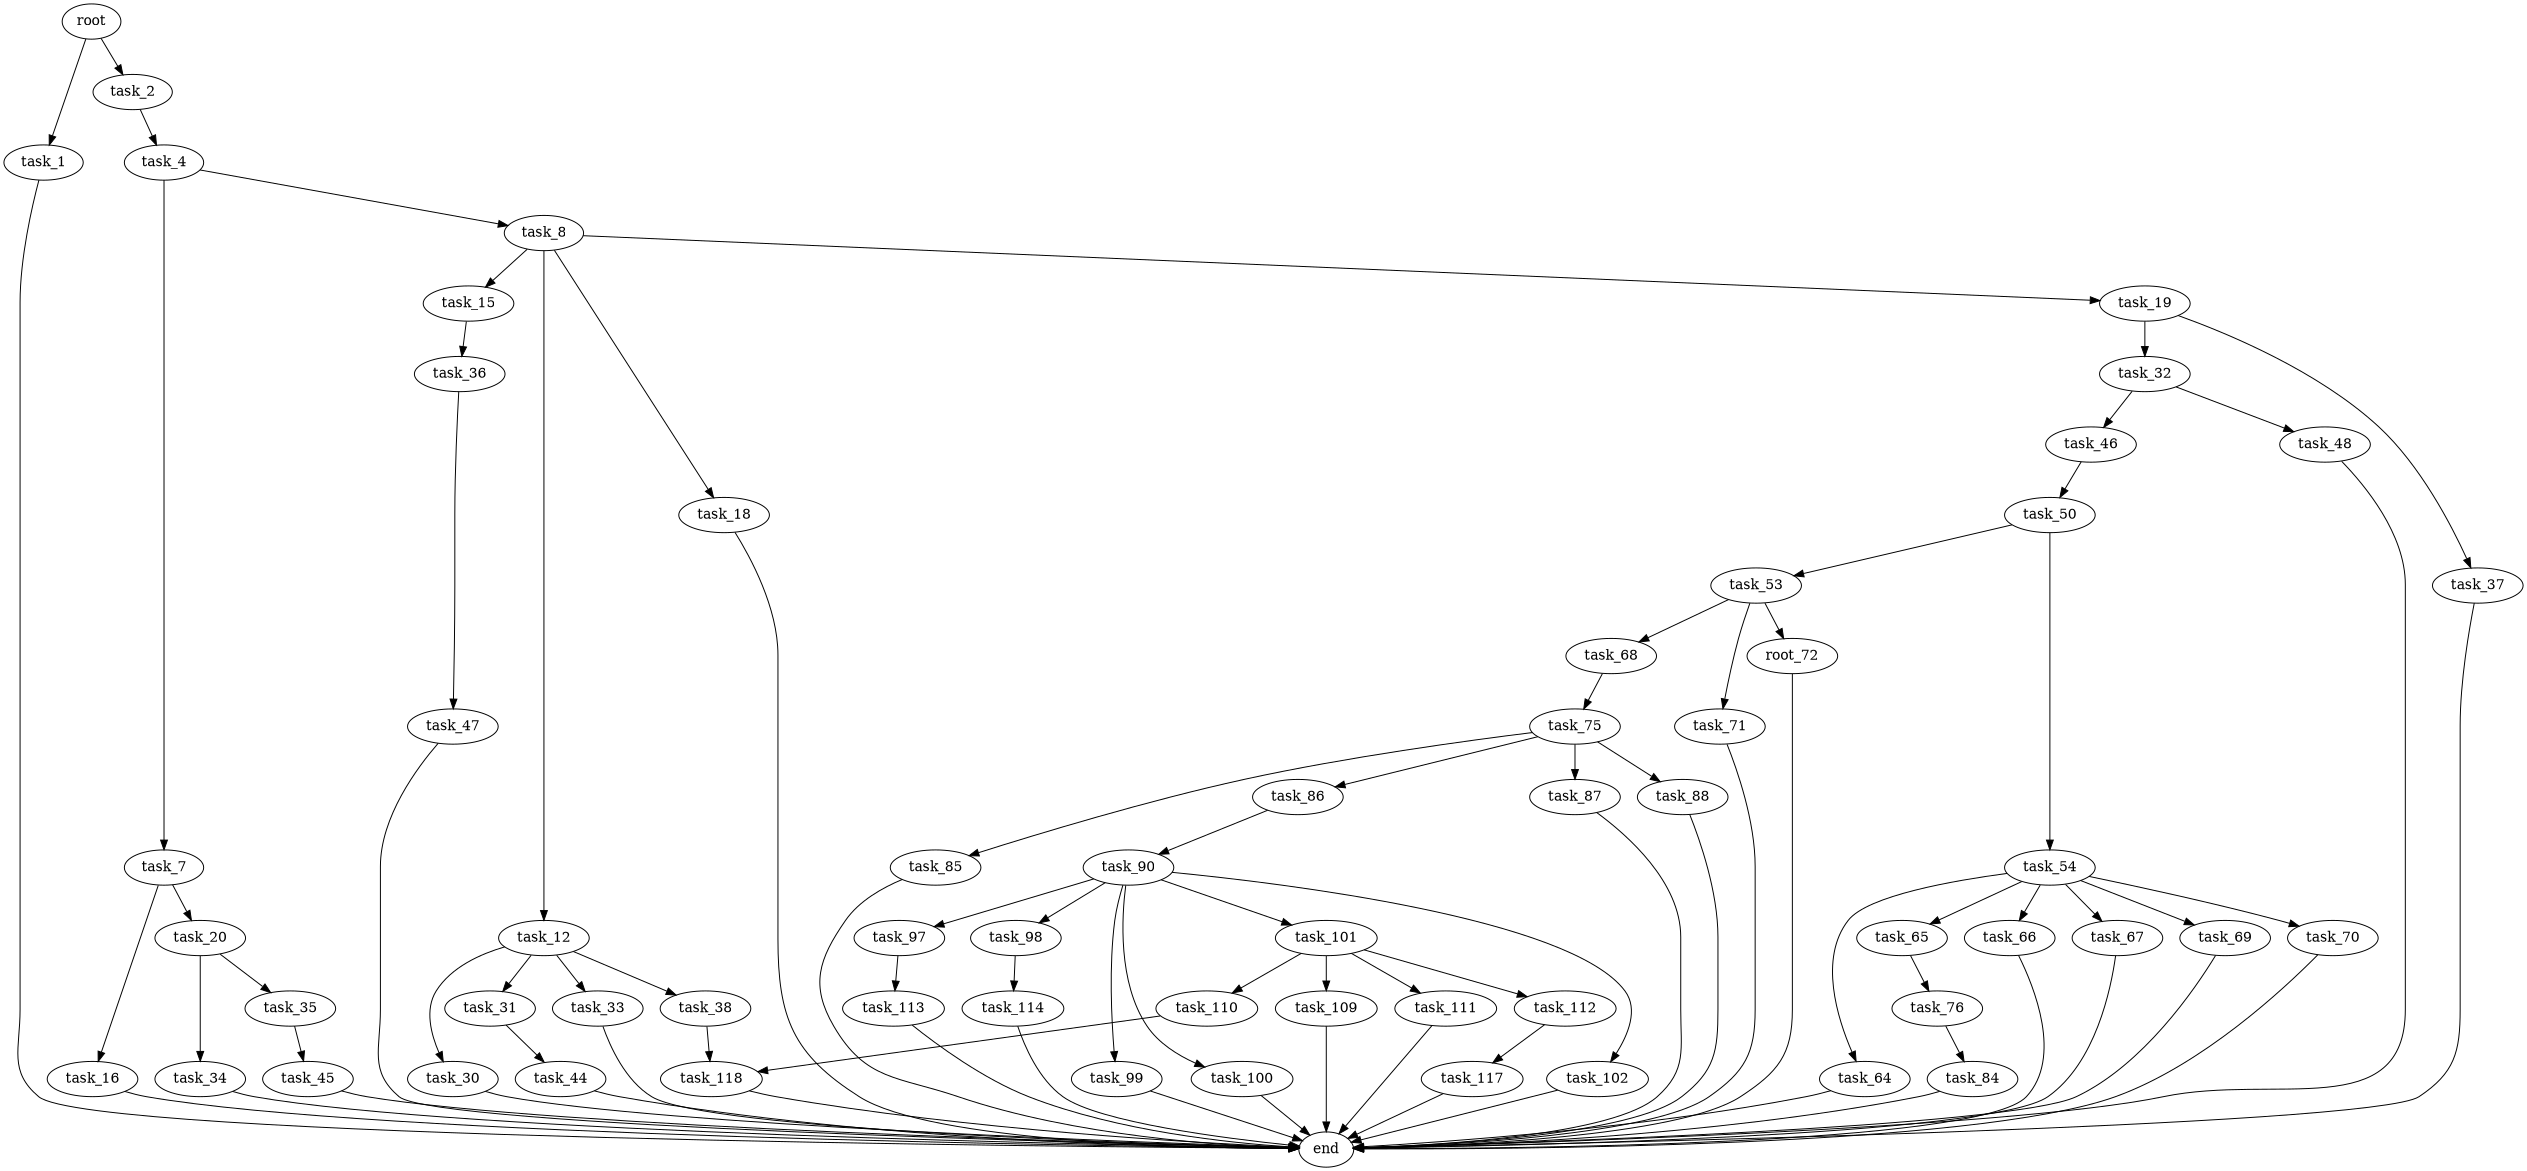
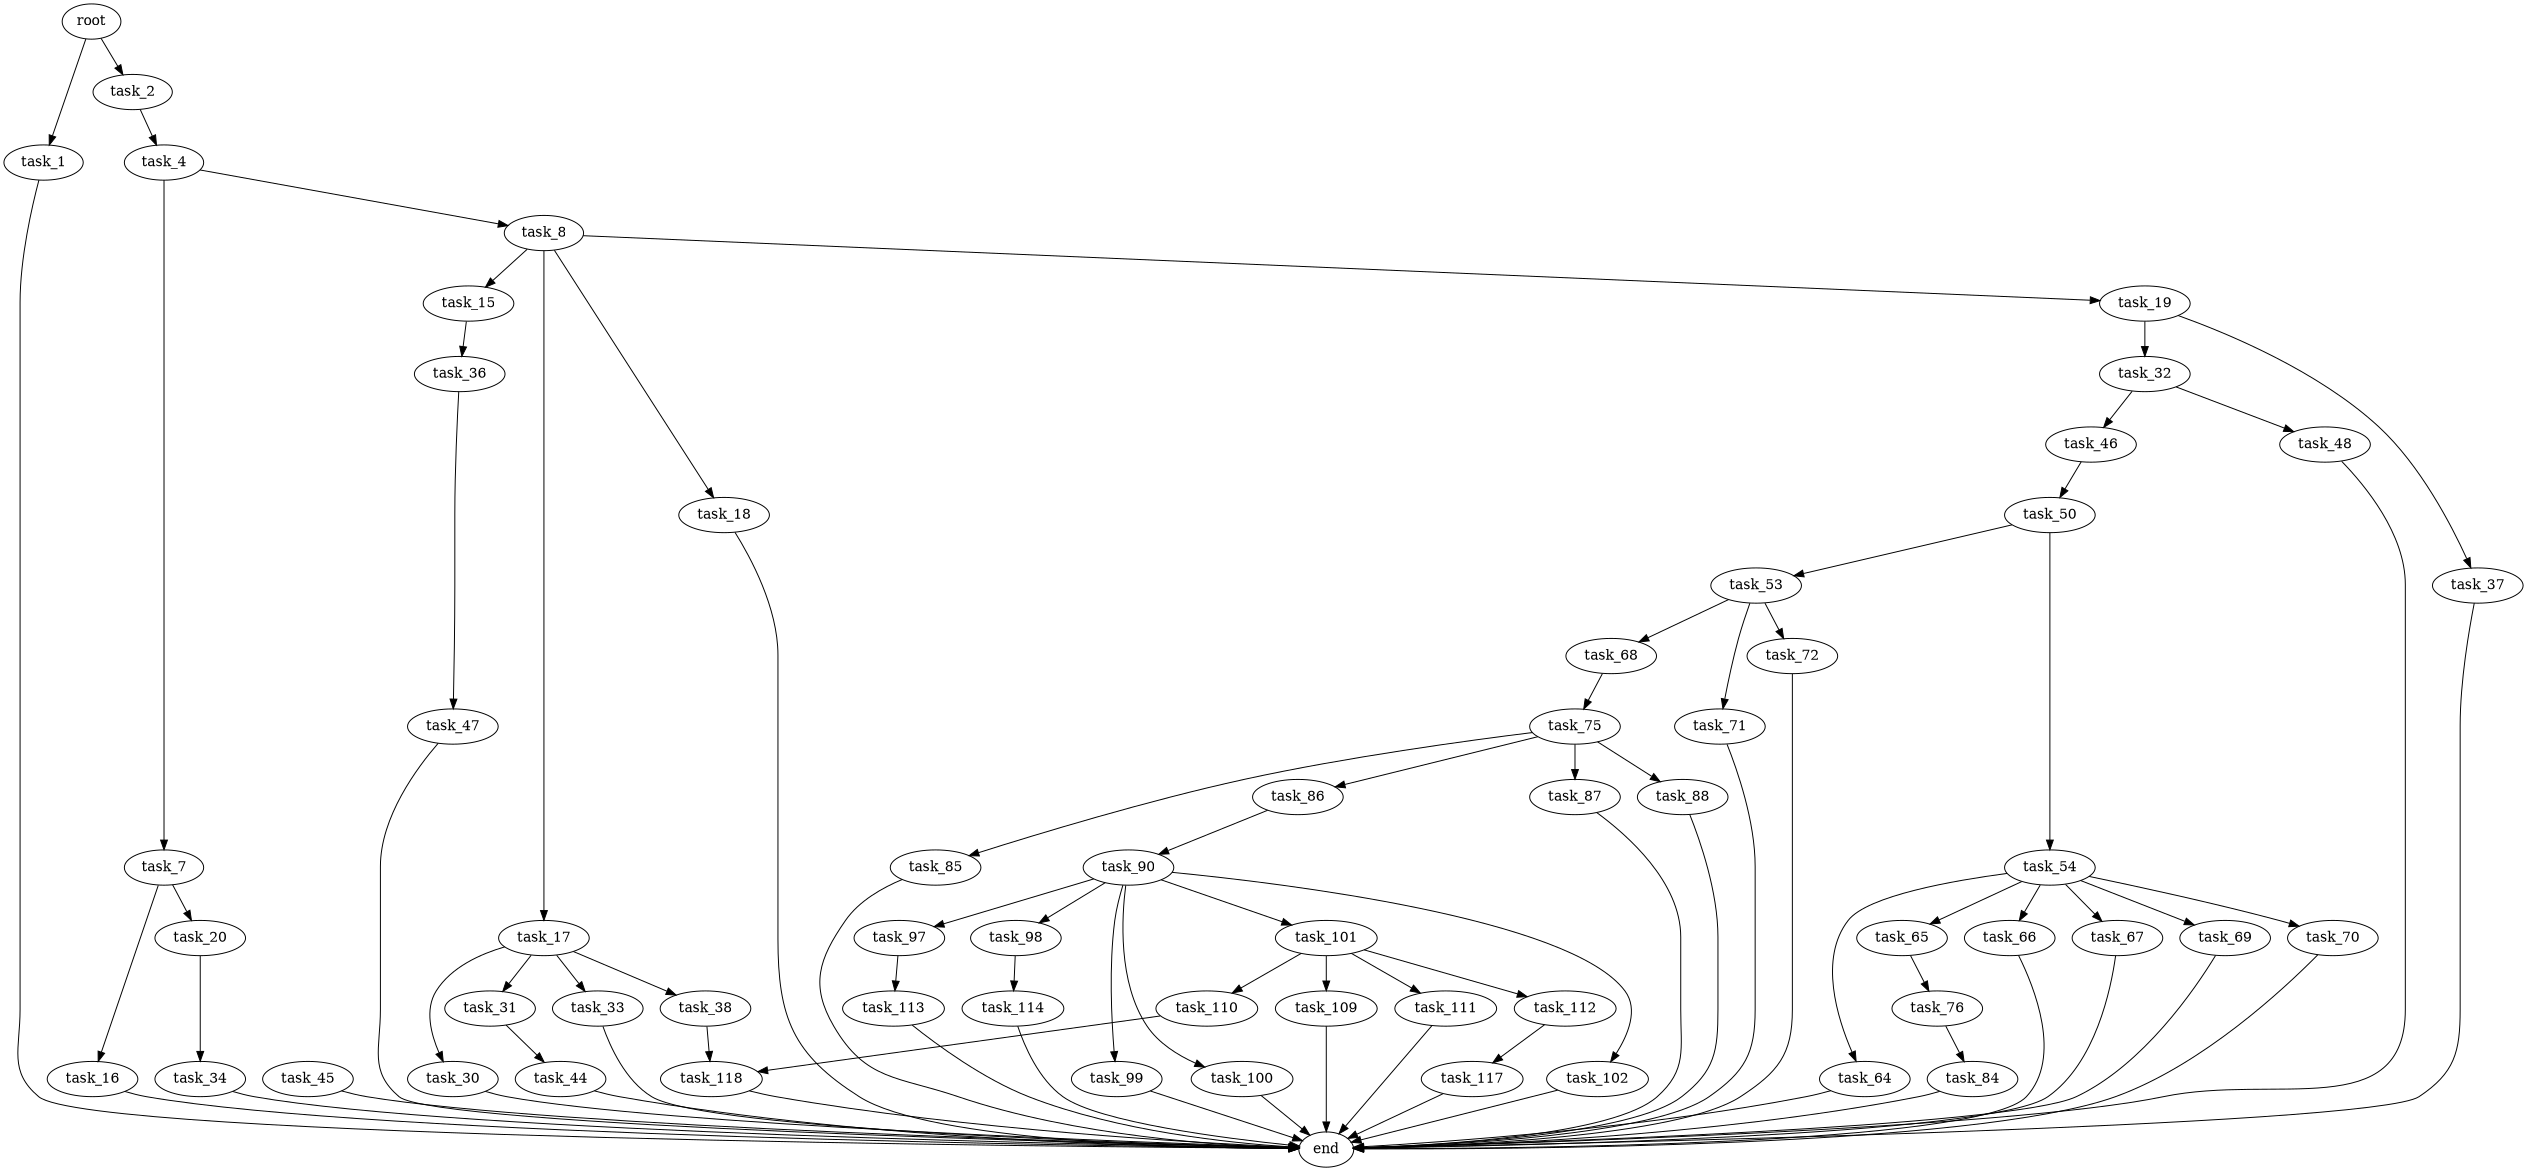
node "root_72": label "root_72" -> "task_72"
node "task_12": label "task_12" -> "task_17"
node "task_35": removed
